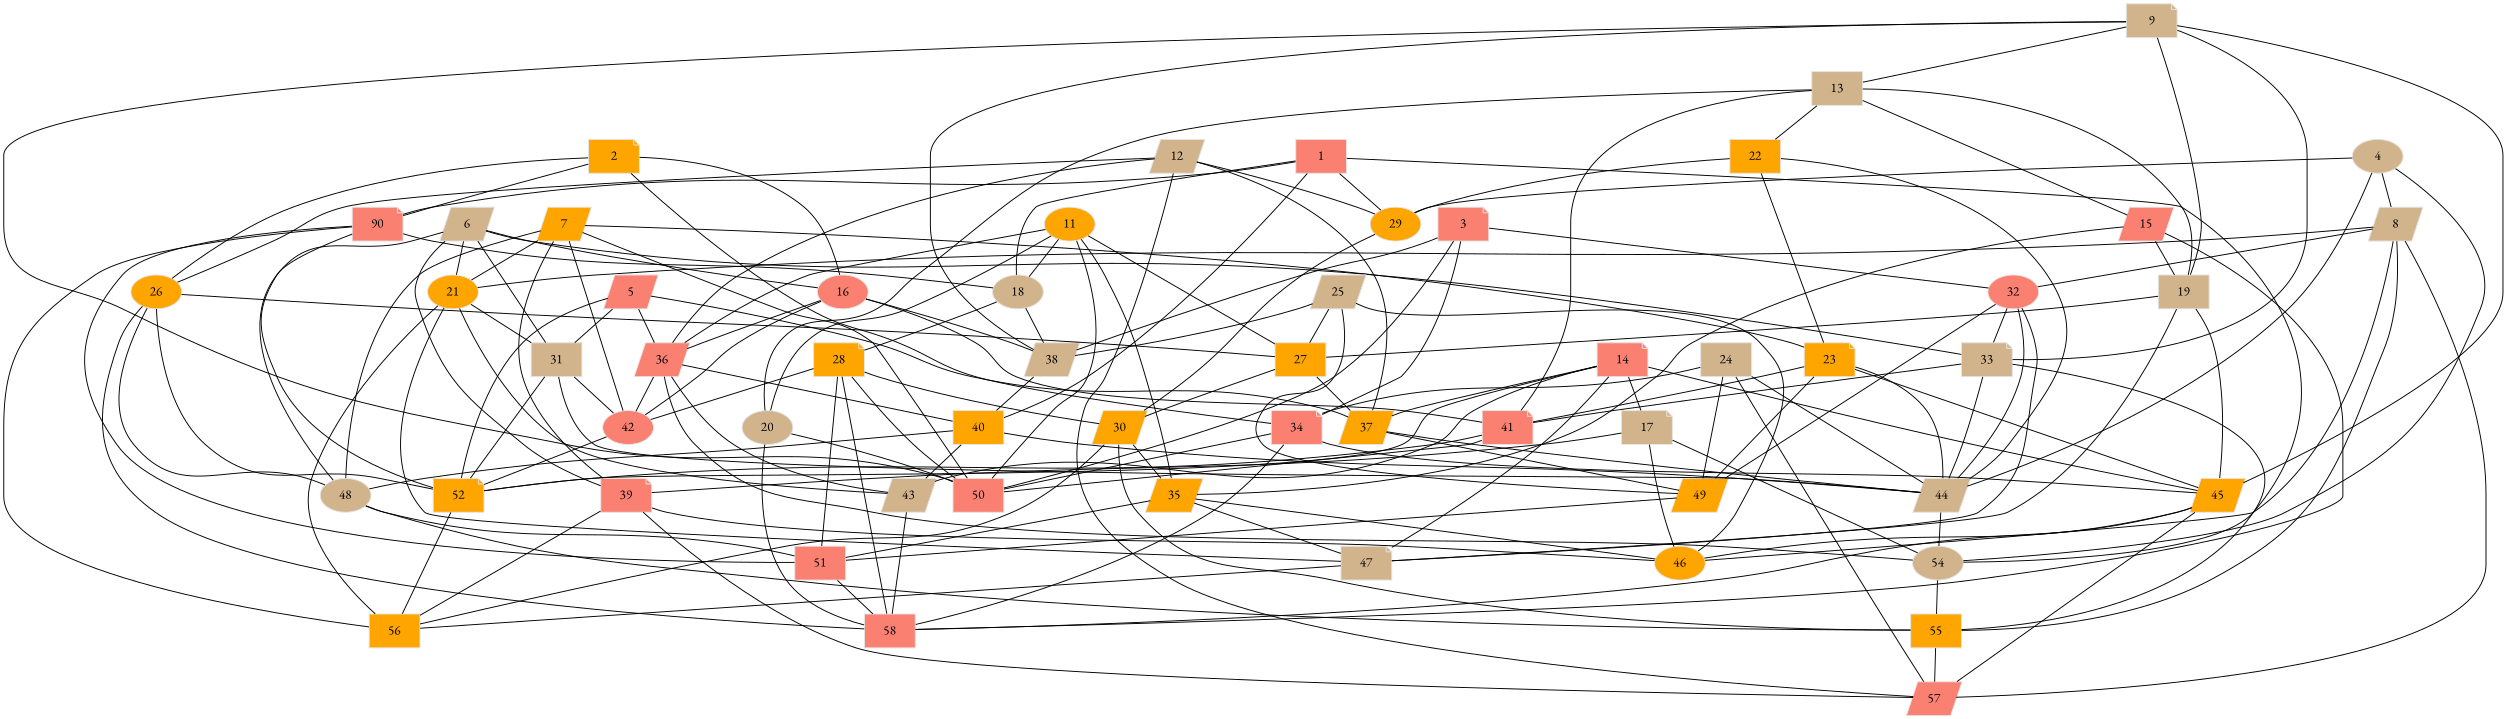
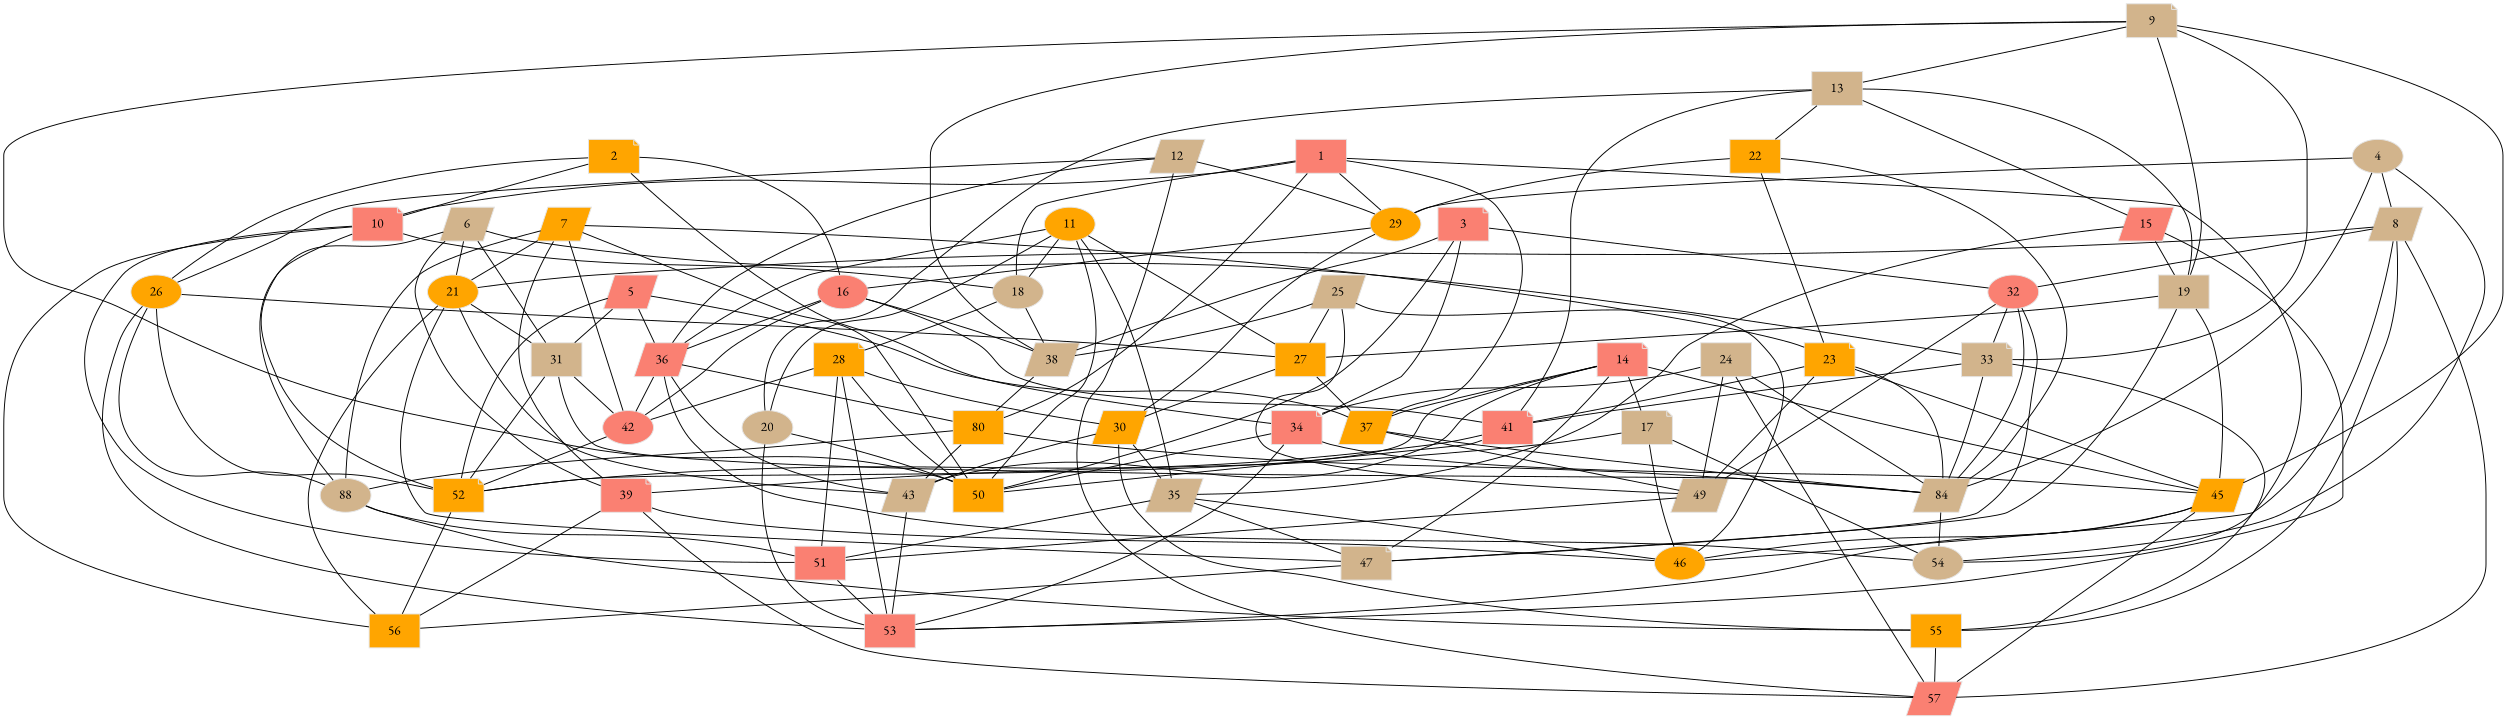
node "90": label "90" -> "10"
edge "12" -- "37": now "1" -- "37"
edge "6" -- "16": now "29" -- "16"
node "40": label "40" -> "80"
node "48": label "48" -> "88"
node "50": fillcolor salmon -> orange
node "35": fillcolor orange -> tan
node "49": fillcolor orange -> tan
node "44": label "44" -> "84"
edge "30" -- "56": now "30" -- "43"
edge "54" -- "55": removed
node "58": label "58" -> "53"
